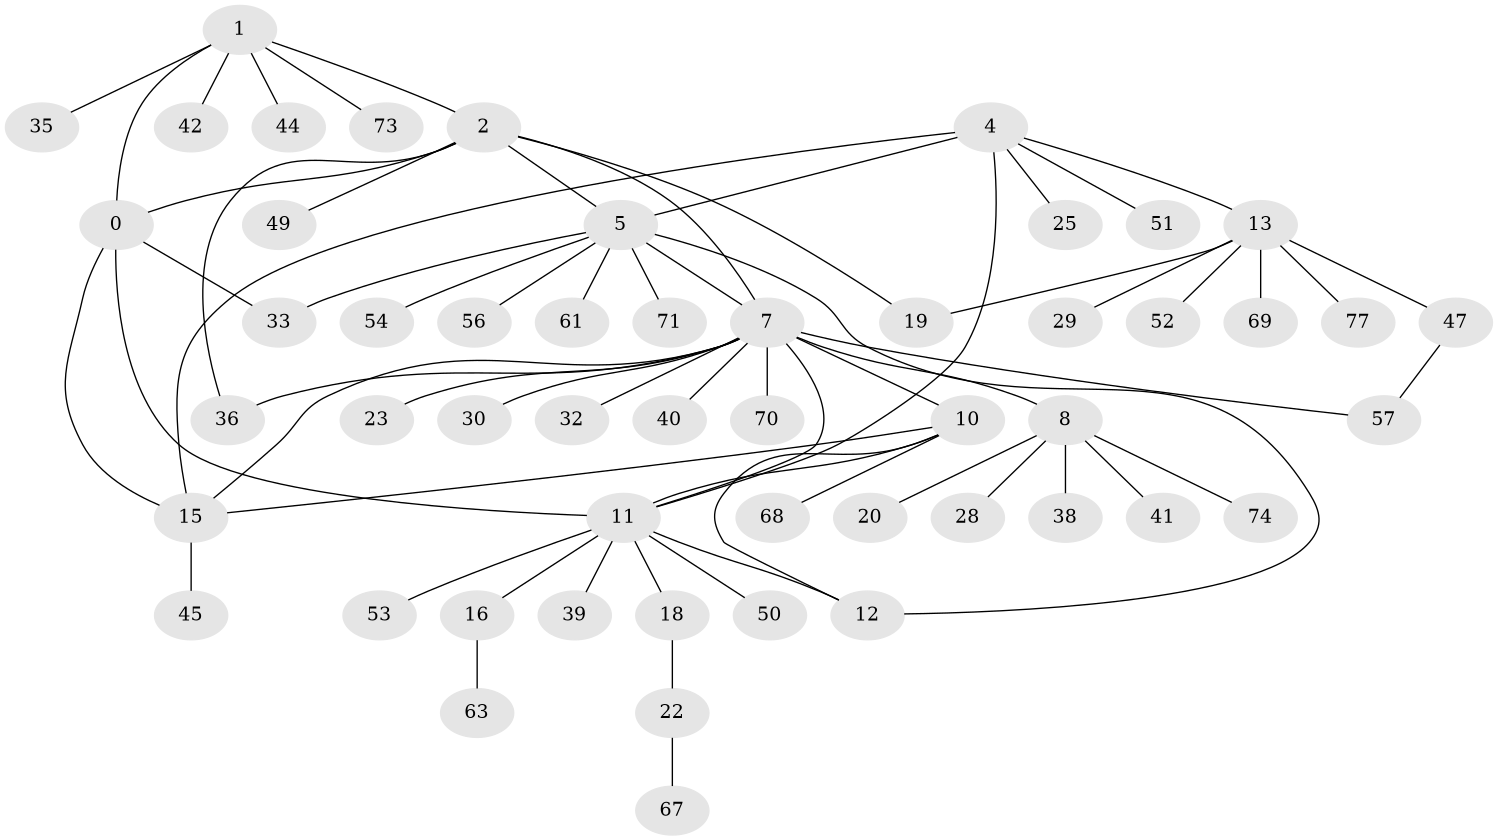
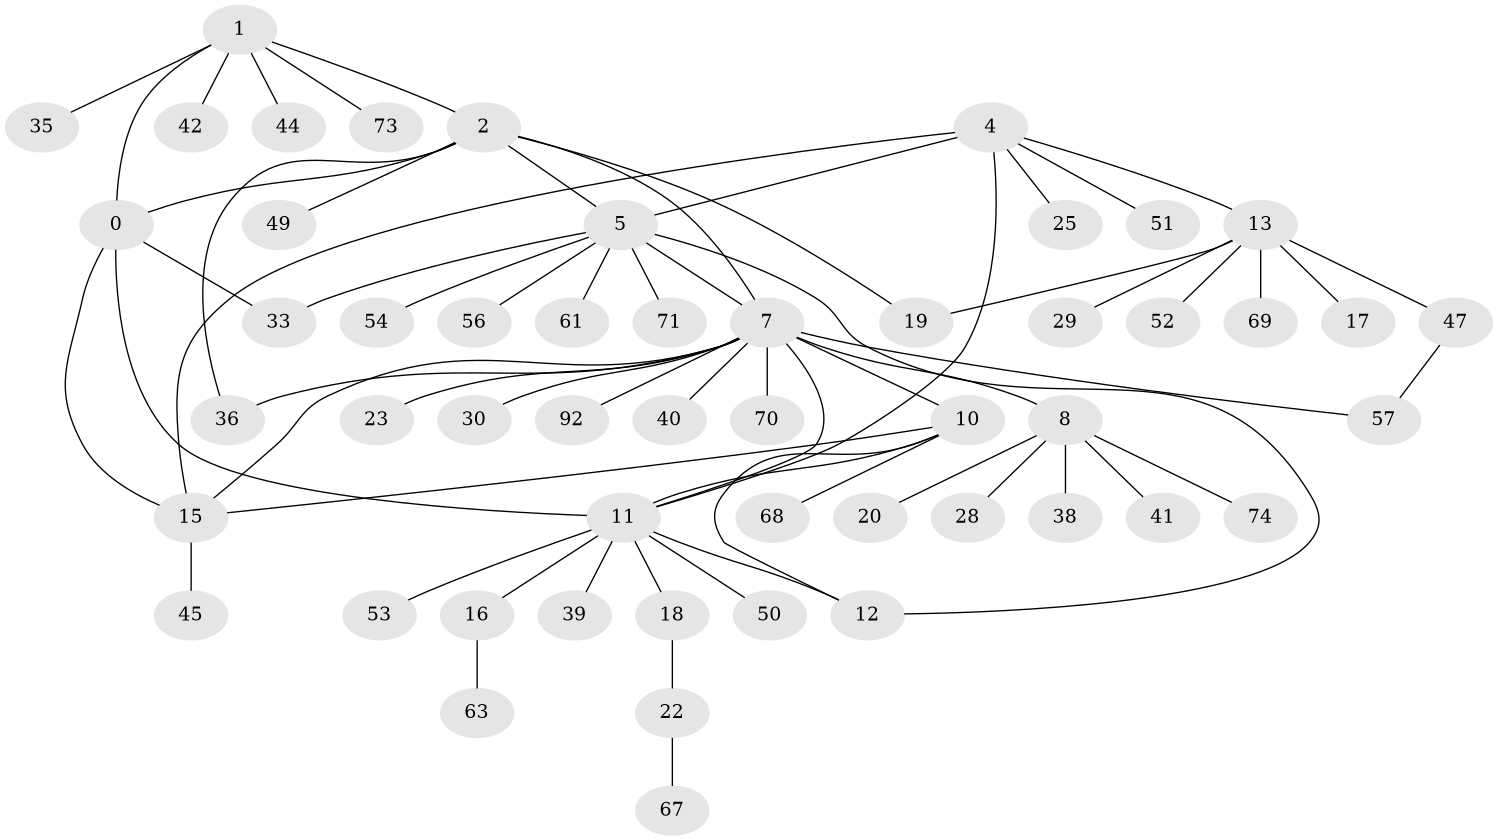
node "77": label "77" -> "17"
node "32": label "32" -> "92"
